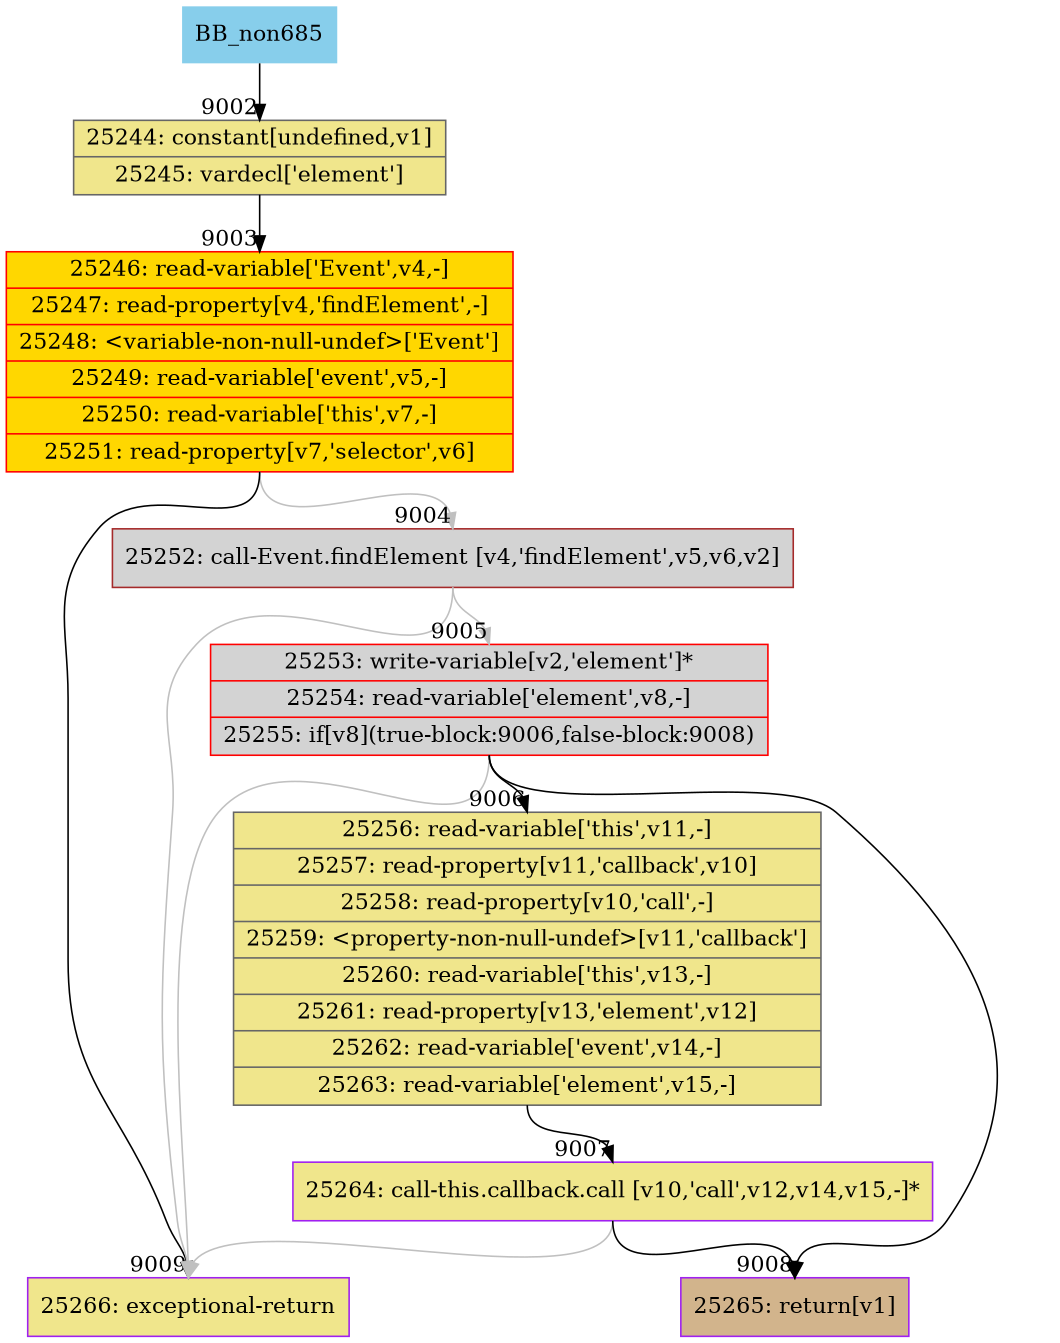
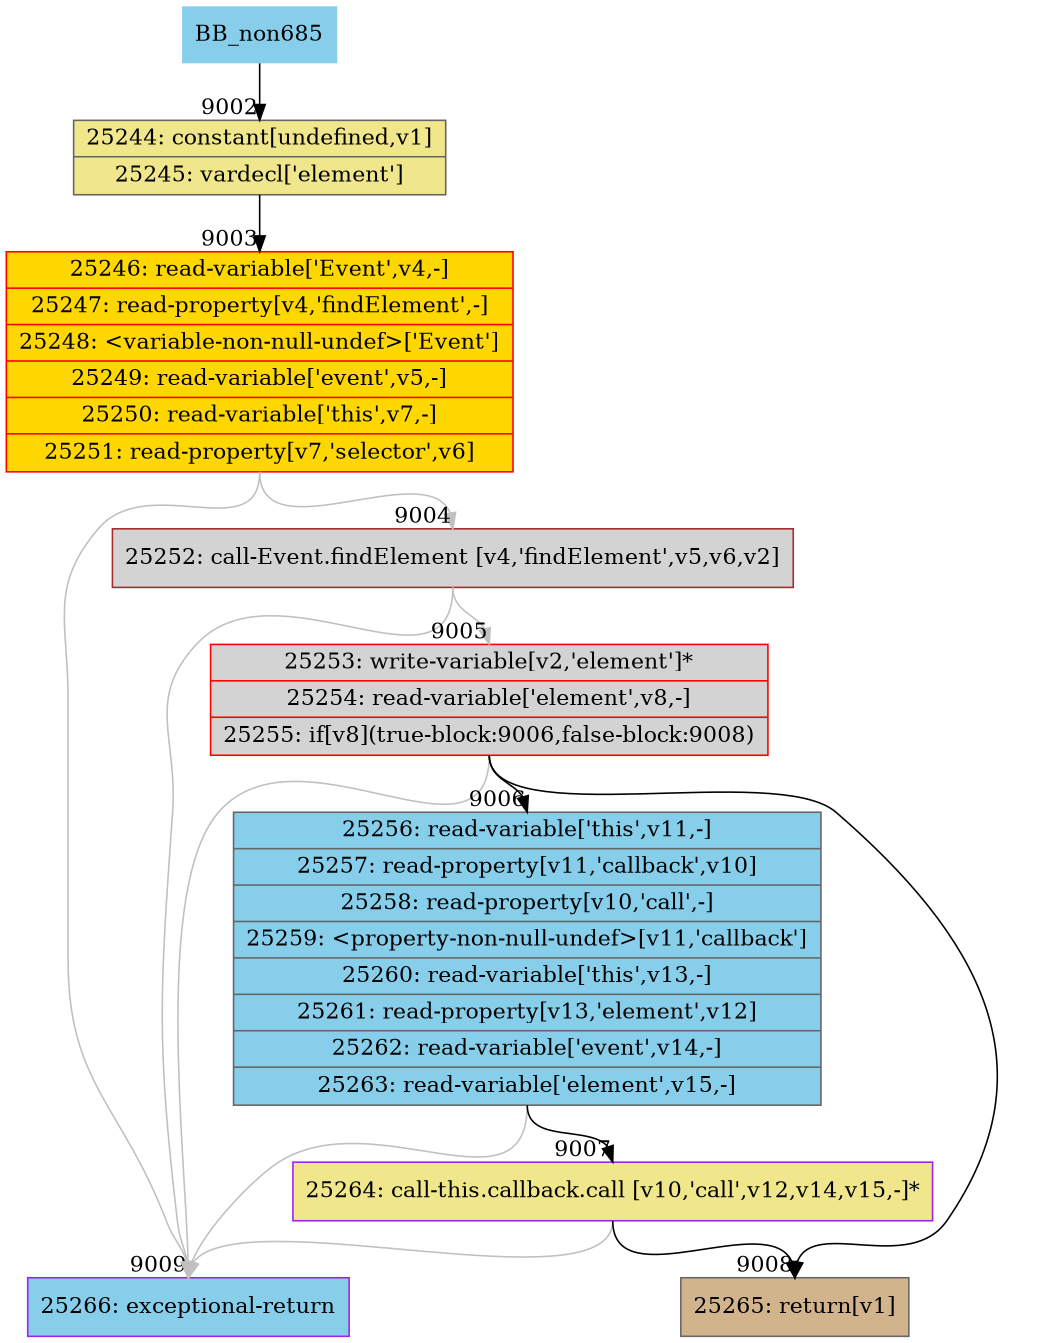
edge "25246: read-variable['Event',v4,-]" -> "25266: exceptional-return": color black -> gray
node "25256: read-variable['this',v11,-]": fillcolor khaki -> skyblue
edge "25256: read-variable['this',v11,-]" -> "25266: exceptional-return": added
node "25266: exceptional-return": fillcolor khaki -> skyblue
node "25265: return[v1]": color purple -> gray40
